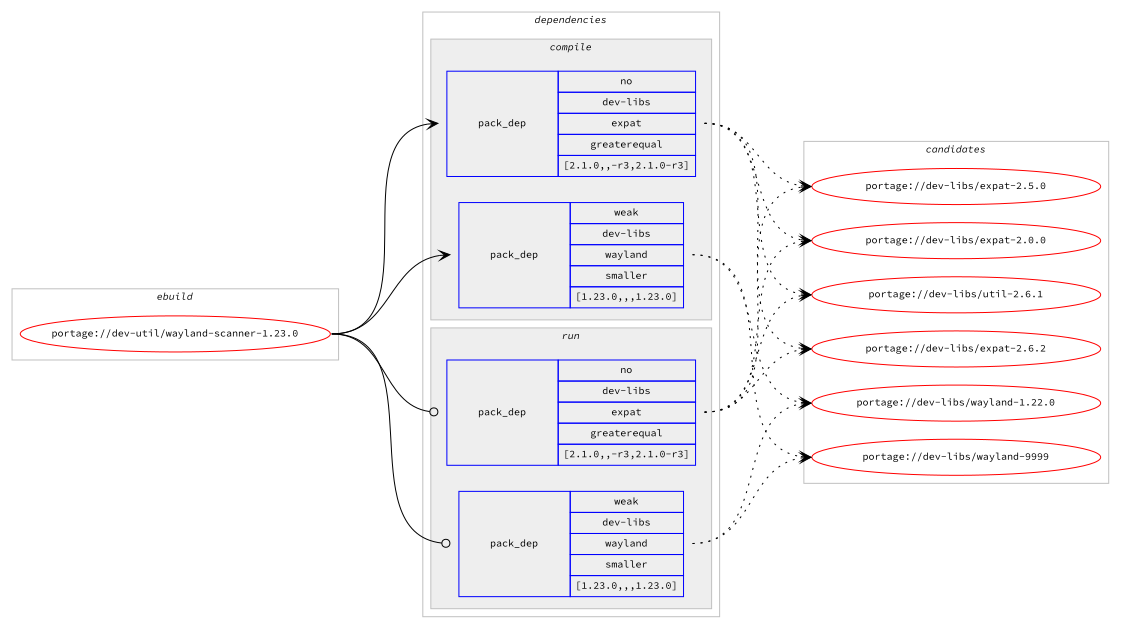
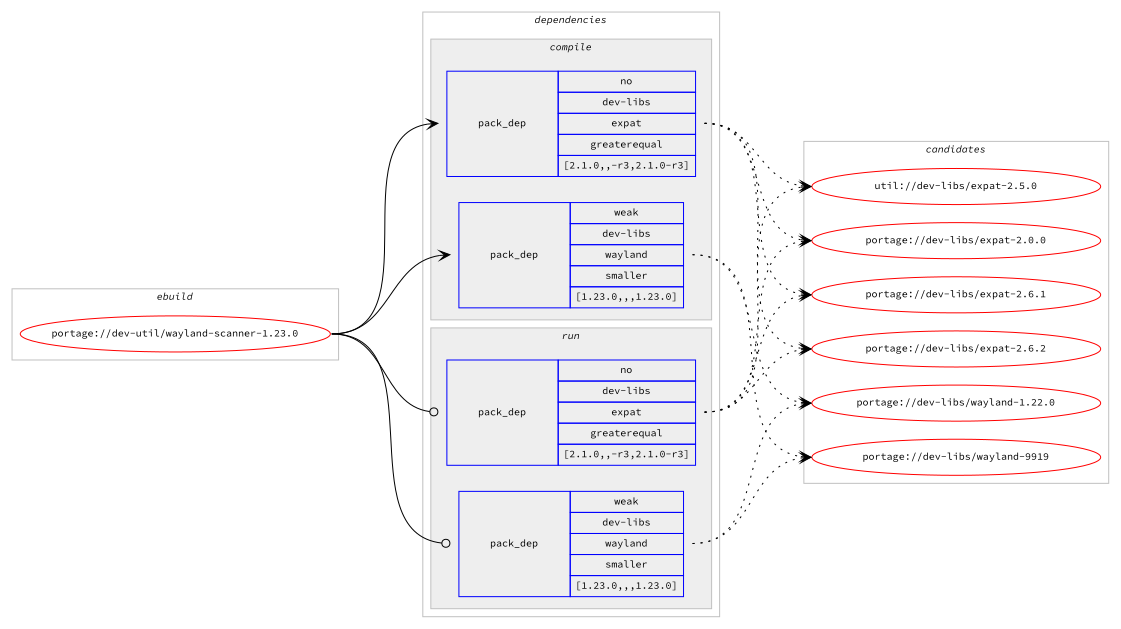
node "portage://dev-libs/expat-2.5.0": label "portage://dev-libs/expat-2.5.0" -> "util://dev-libs/expat-2.5.0"
node "portage://dev-libs/util-2.6.1": label "portage://dev-libs/util-2.6.1" -> "portage://dev-libs/expat-2.6.1"
node "portage://dev-libs/wayland-9999": label "portage://dev-libs/wayland-9999" -> "portage://dev-libs/wayland-9919"
